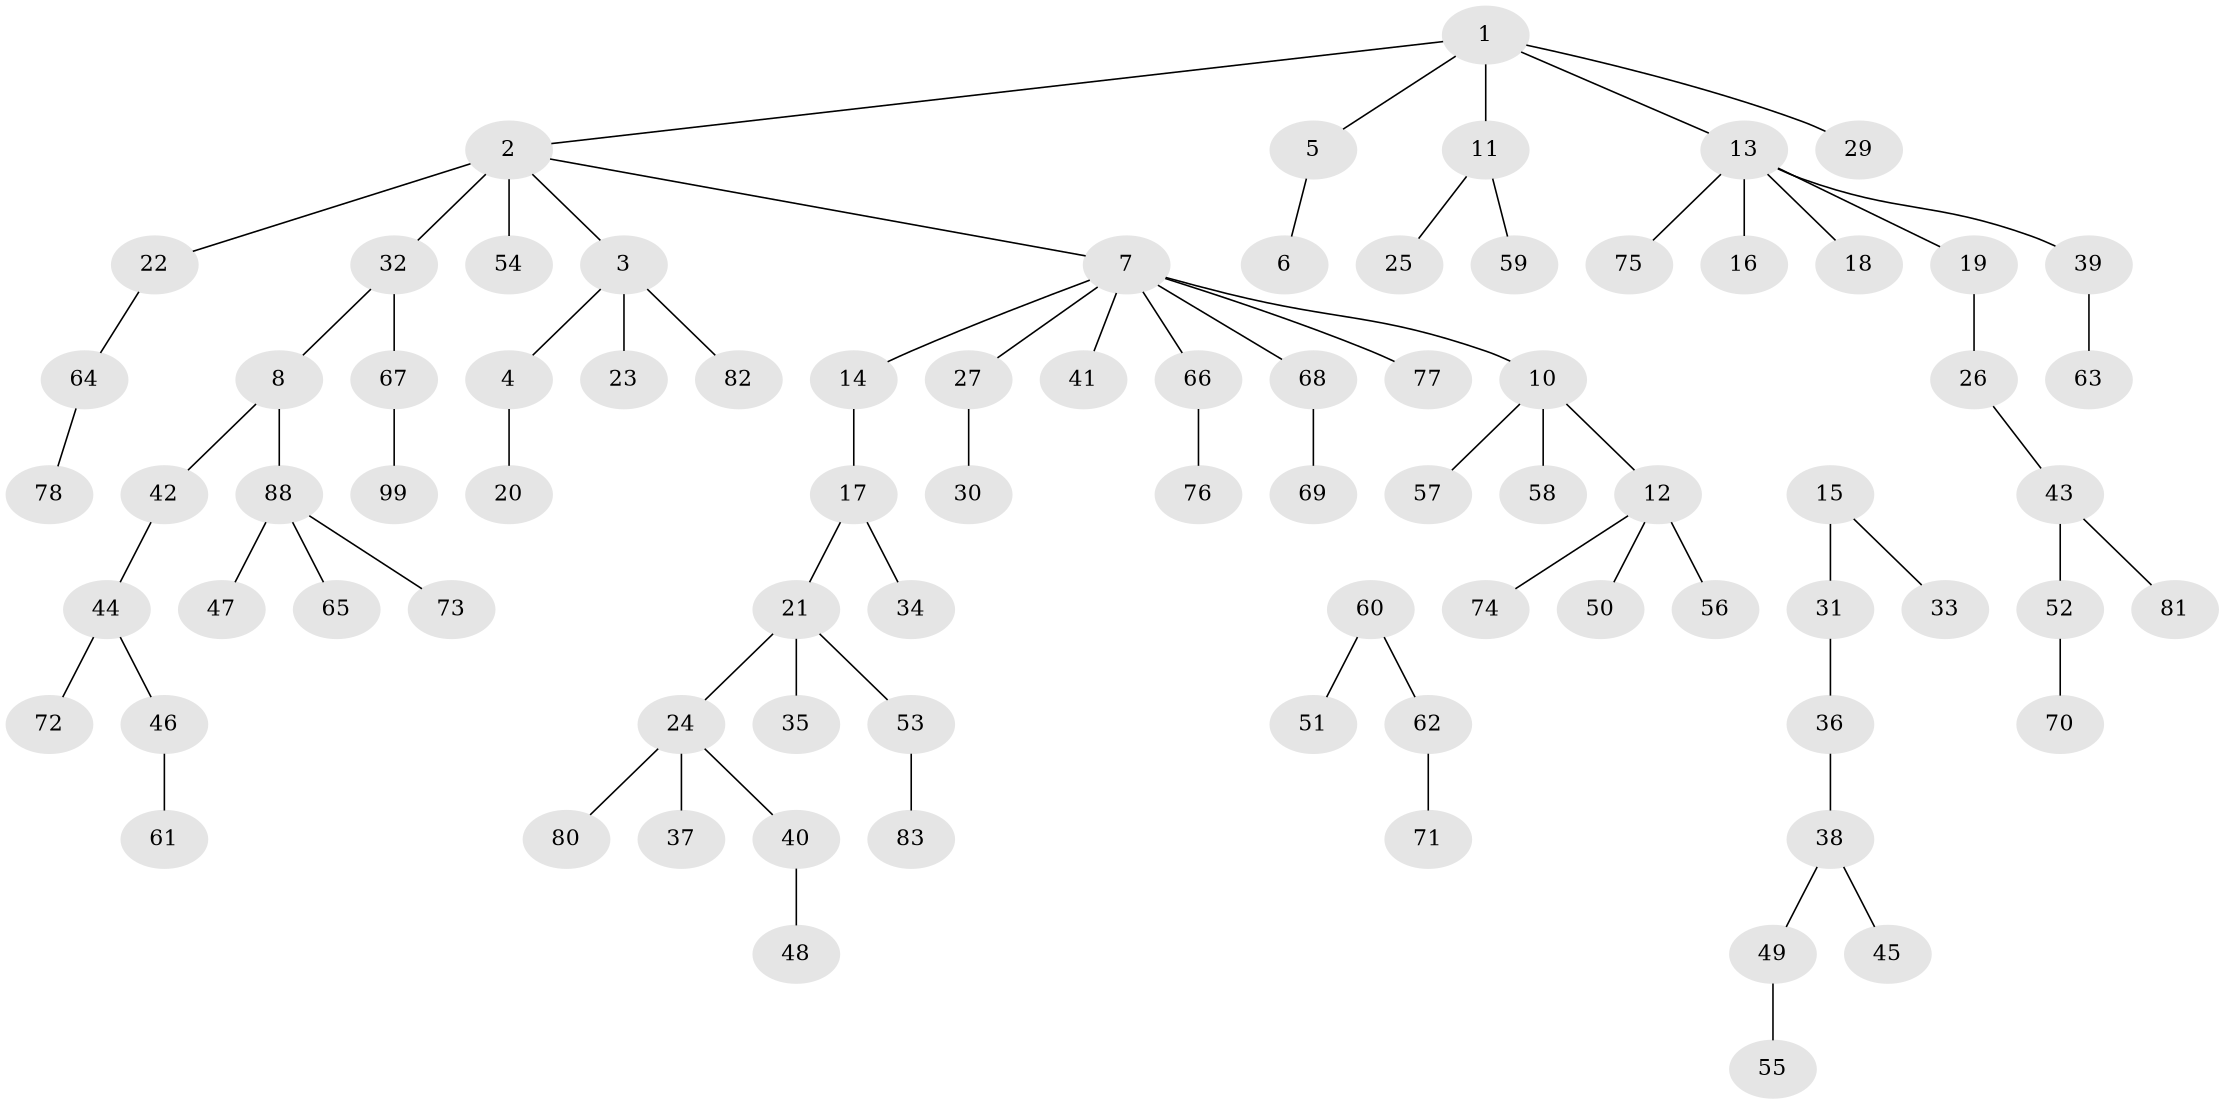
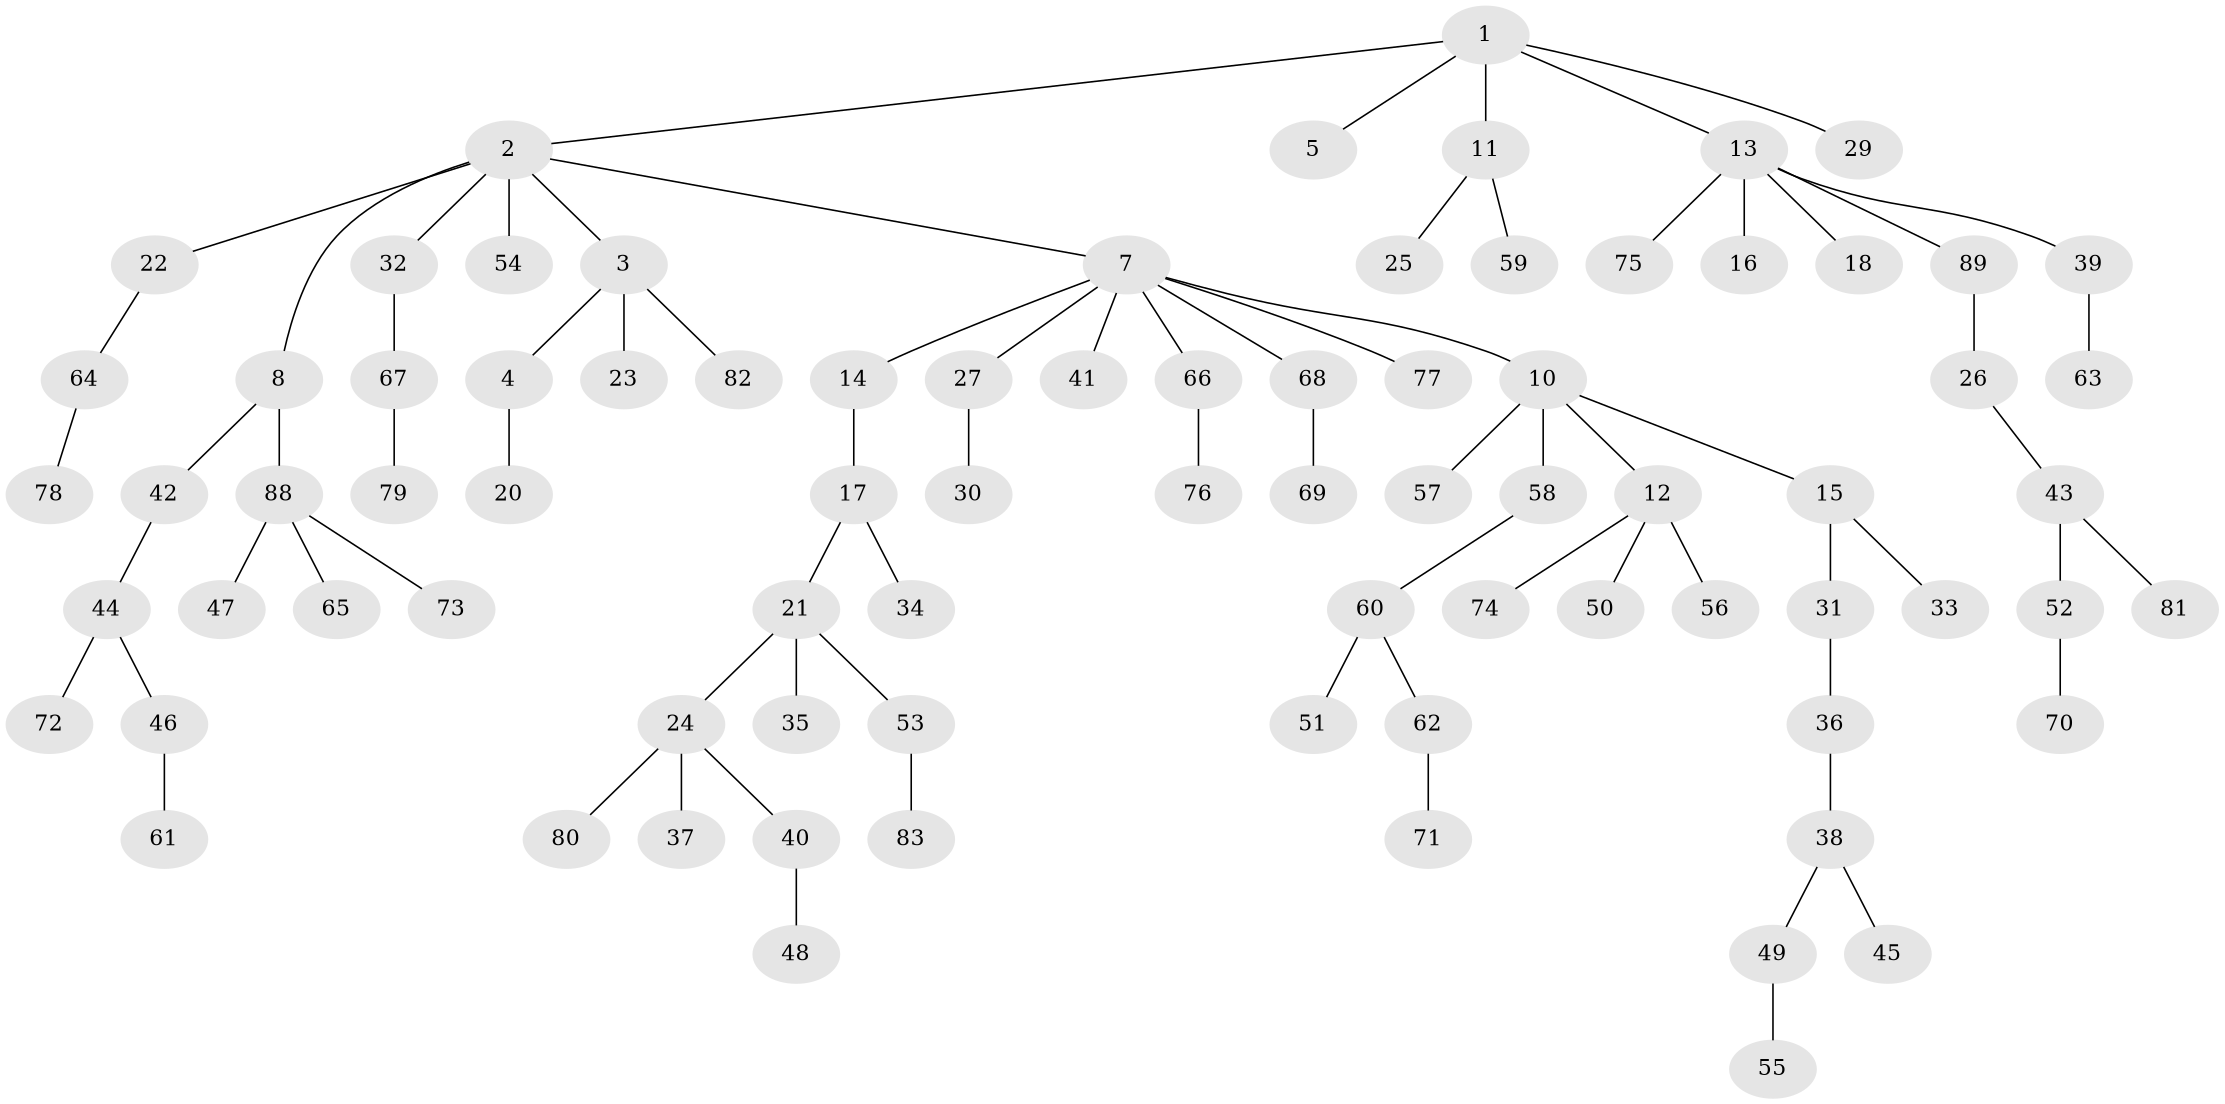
node "6": removed
node "19": label "19" -> "89"
edge "32" -- "8": now "2" -- "8"
edge "10" -- "15": added
node "99": label "99" -> "79"
edge "58" -- "60": added
